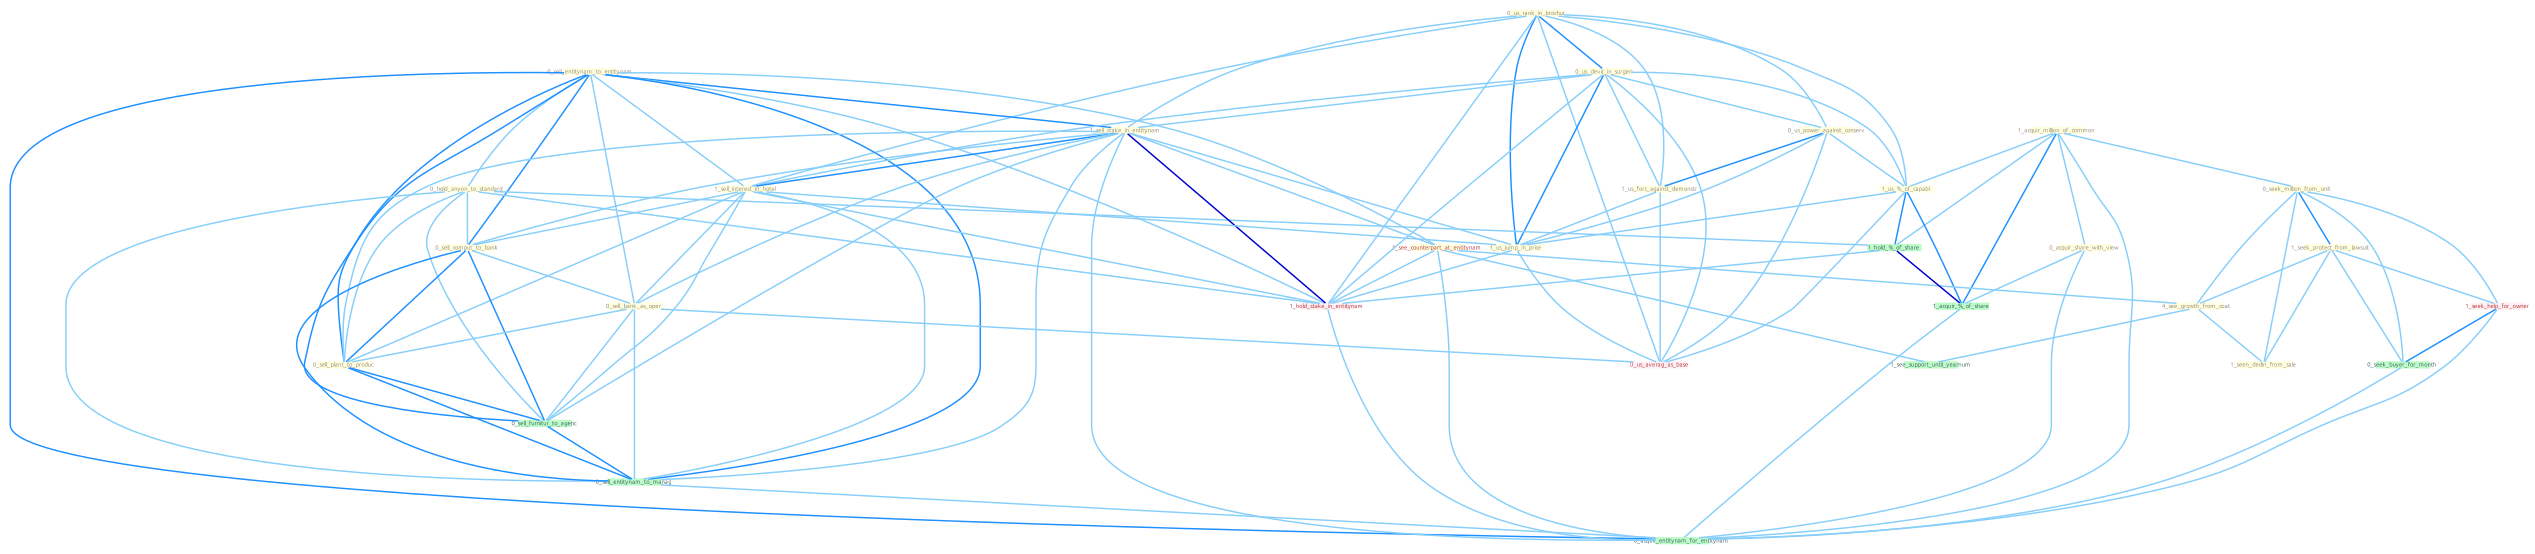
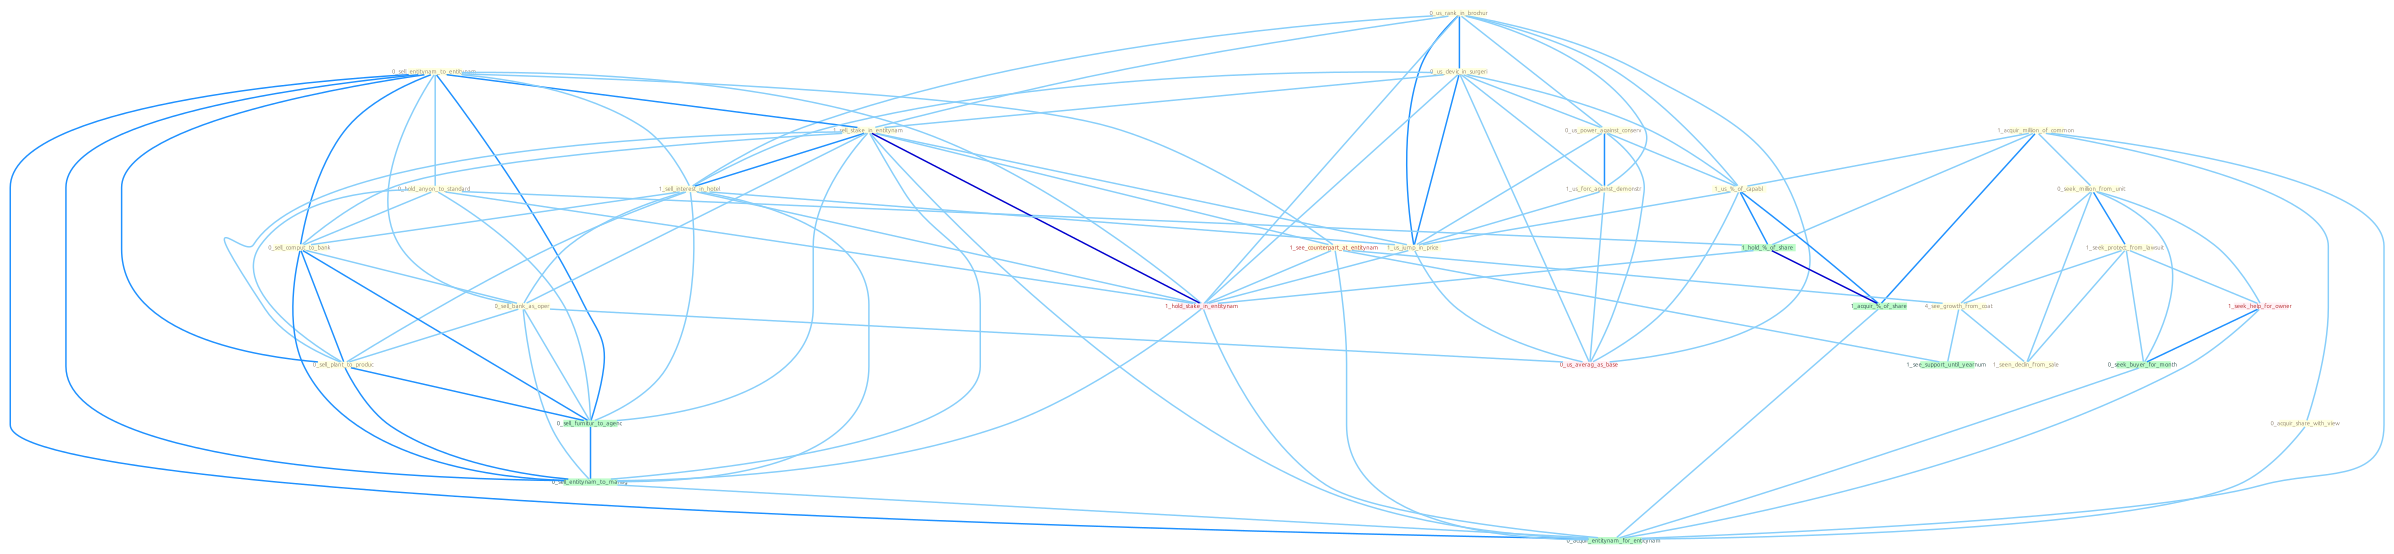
edge "0_acquir_share_with_view" -- "1_acquir_%_of_share": removed
edge "0_hold_anyon_to_standard" -- "0_sell_entitynam_to_manag": now "1_hold_stake_in_entitynam" -- "0_sell_entitynam_to_manag"
